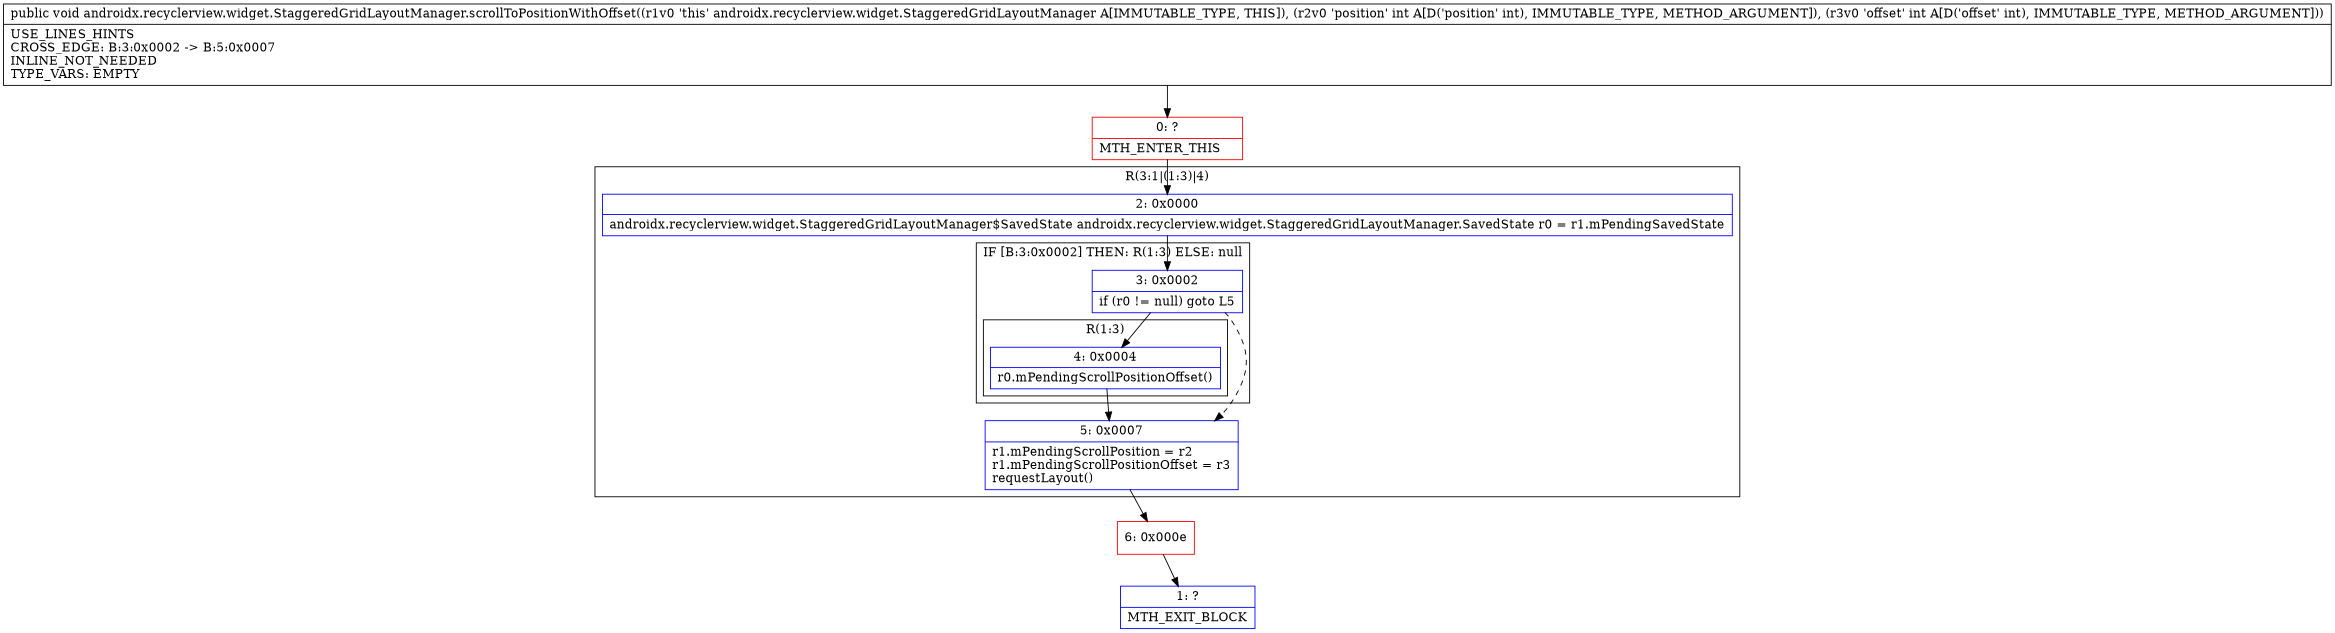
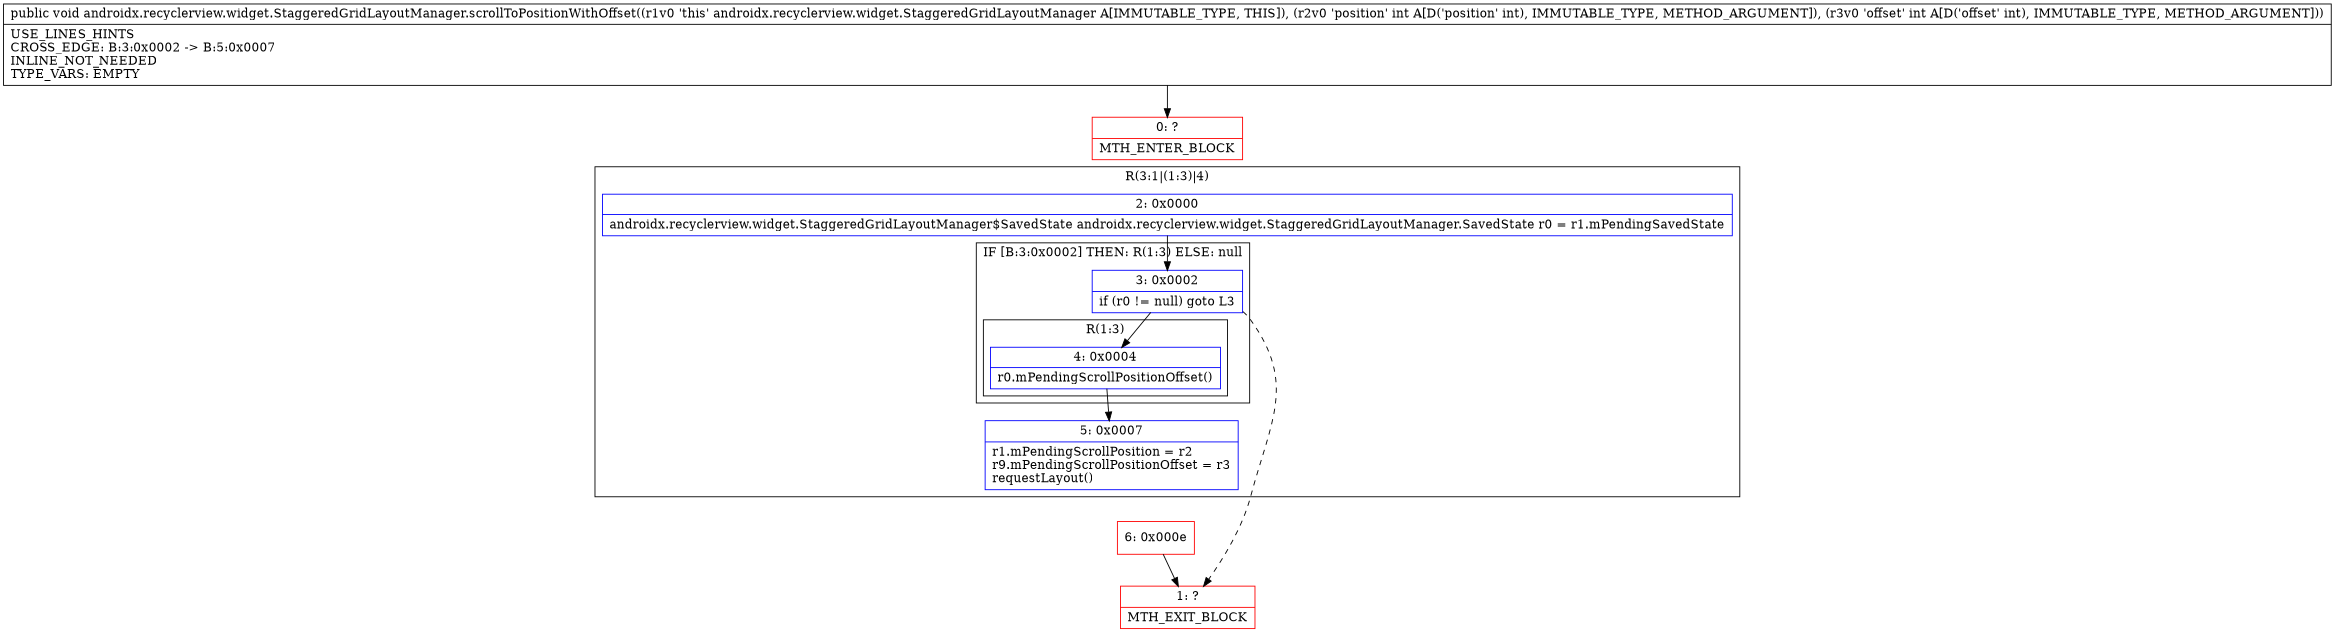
node "0: ?": text "MTH_ENTER_THIS" -> "MTH_ENTER_BLOCK"
edge "0: ?" -> "2: 0x0000": removed
node "3: 0x0002": text "if (r0 != null) goto L5" -> "if (r0 != null) goto L3"
edge "3: 0x0002" -> "5: 0x0007": now "3: 0x0002" -> "1: ?"
node "5: 0x0007": text "r1.mPendingScrollPositionOffset = r3" -> "r9.mPendingScrollPositionOffset = r3"
edge "5: 0x0007" -> "6: 0x000e": removed
node "1: ?": color blue -> red
